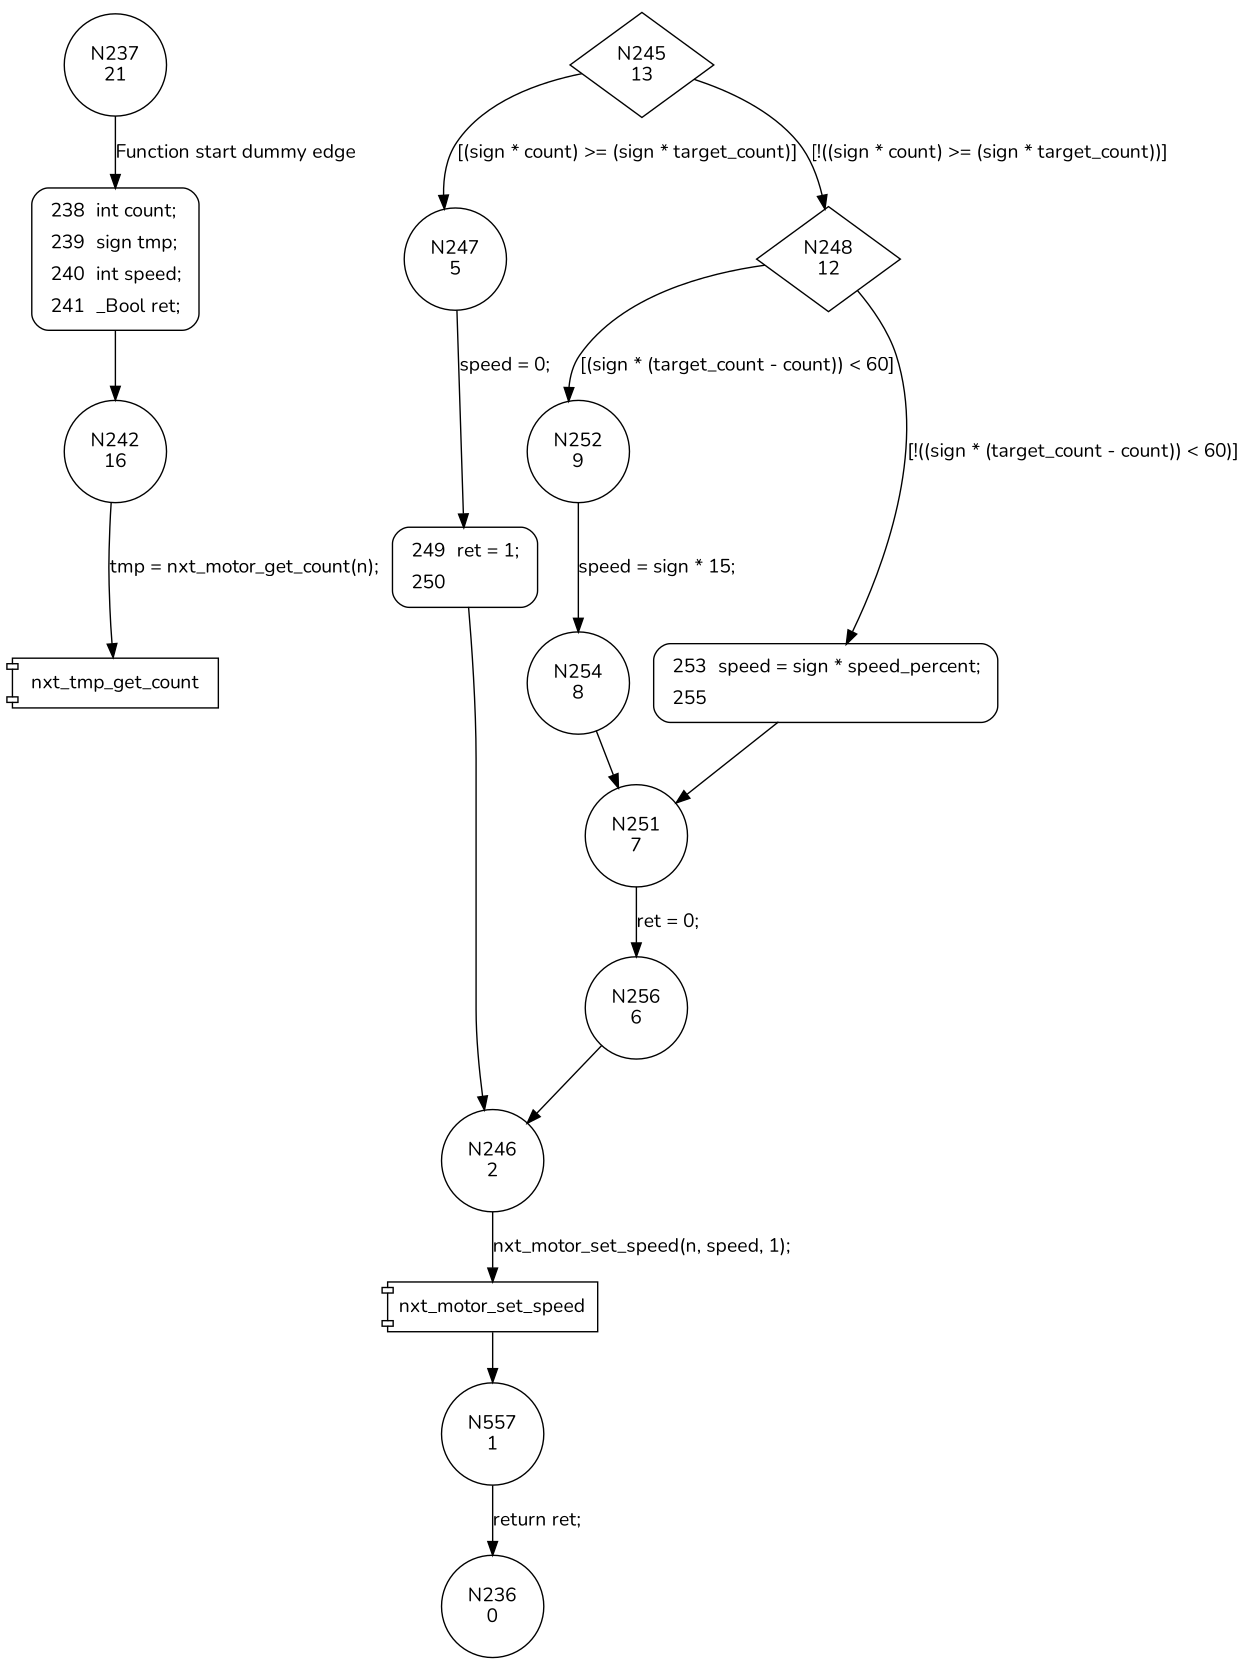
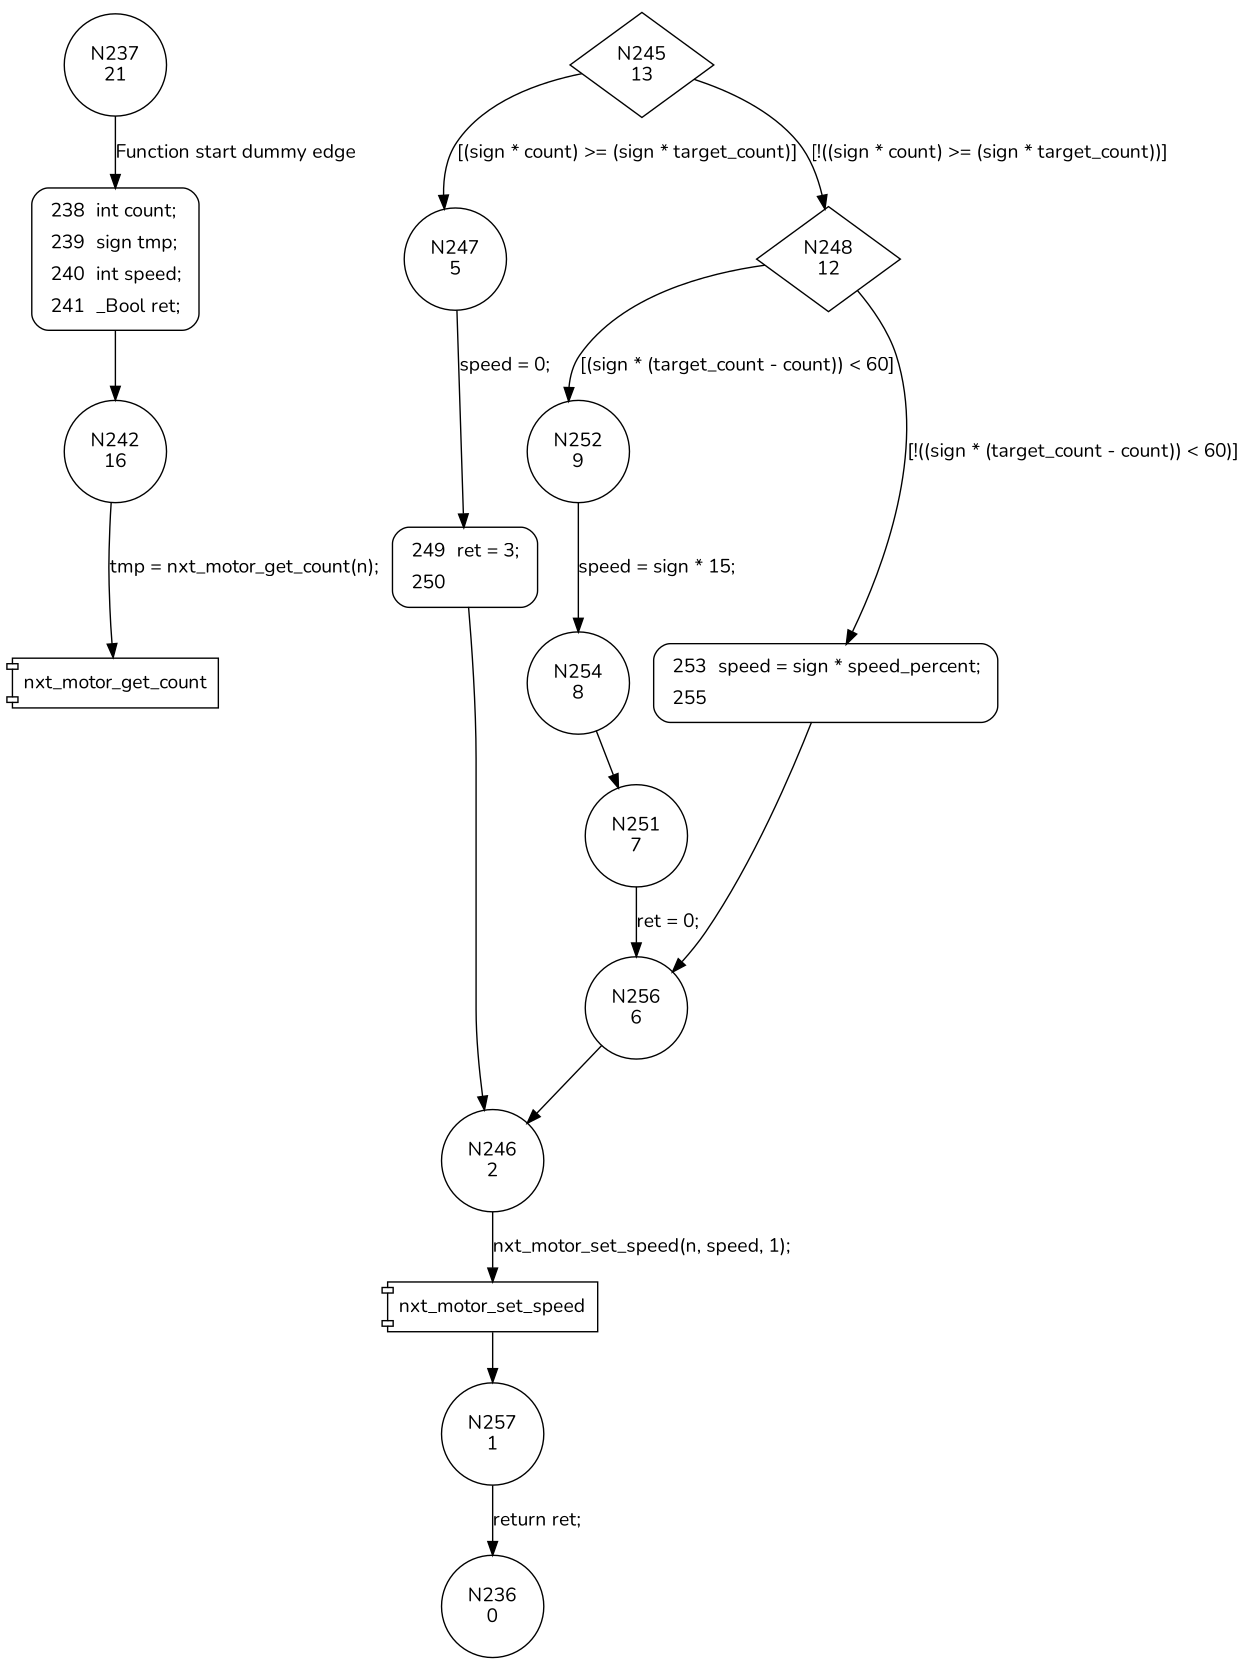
node "249": text "ret = 1;" -> "ret = 3;"
node "nxt_tmp_get_count": label "nxt_tmp_get_count" -> "nxt_motor_get_count"
edge "253" -> "N251 7": now "253" -> "N256 6"
node "N557 1": label "N557 1" -> "N257 1"
